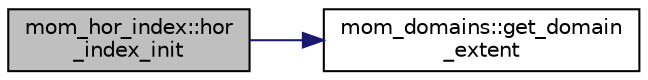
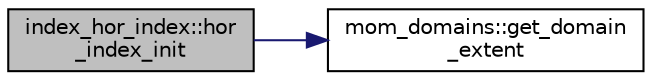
node "mom_hor_index::hor _index_init": label "mom_hor_index::hor _index_init" -> "index_hor_index::hor _index_init"
